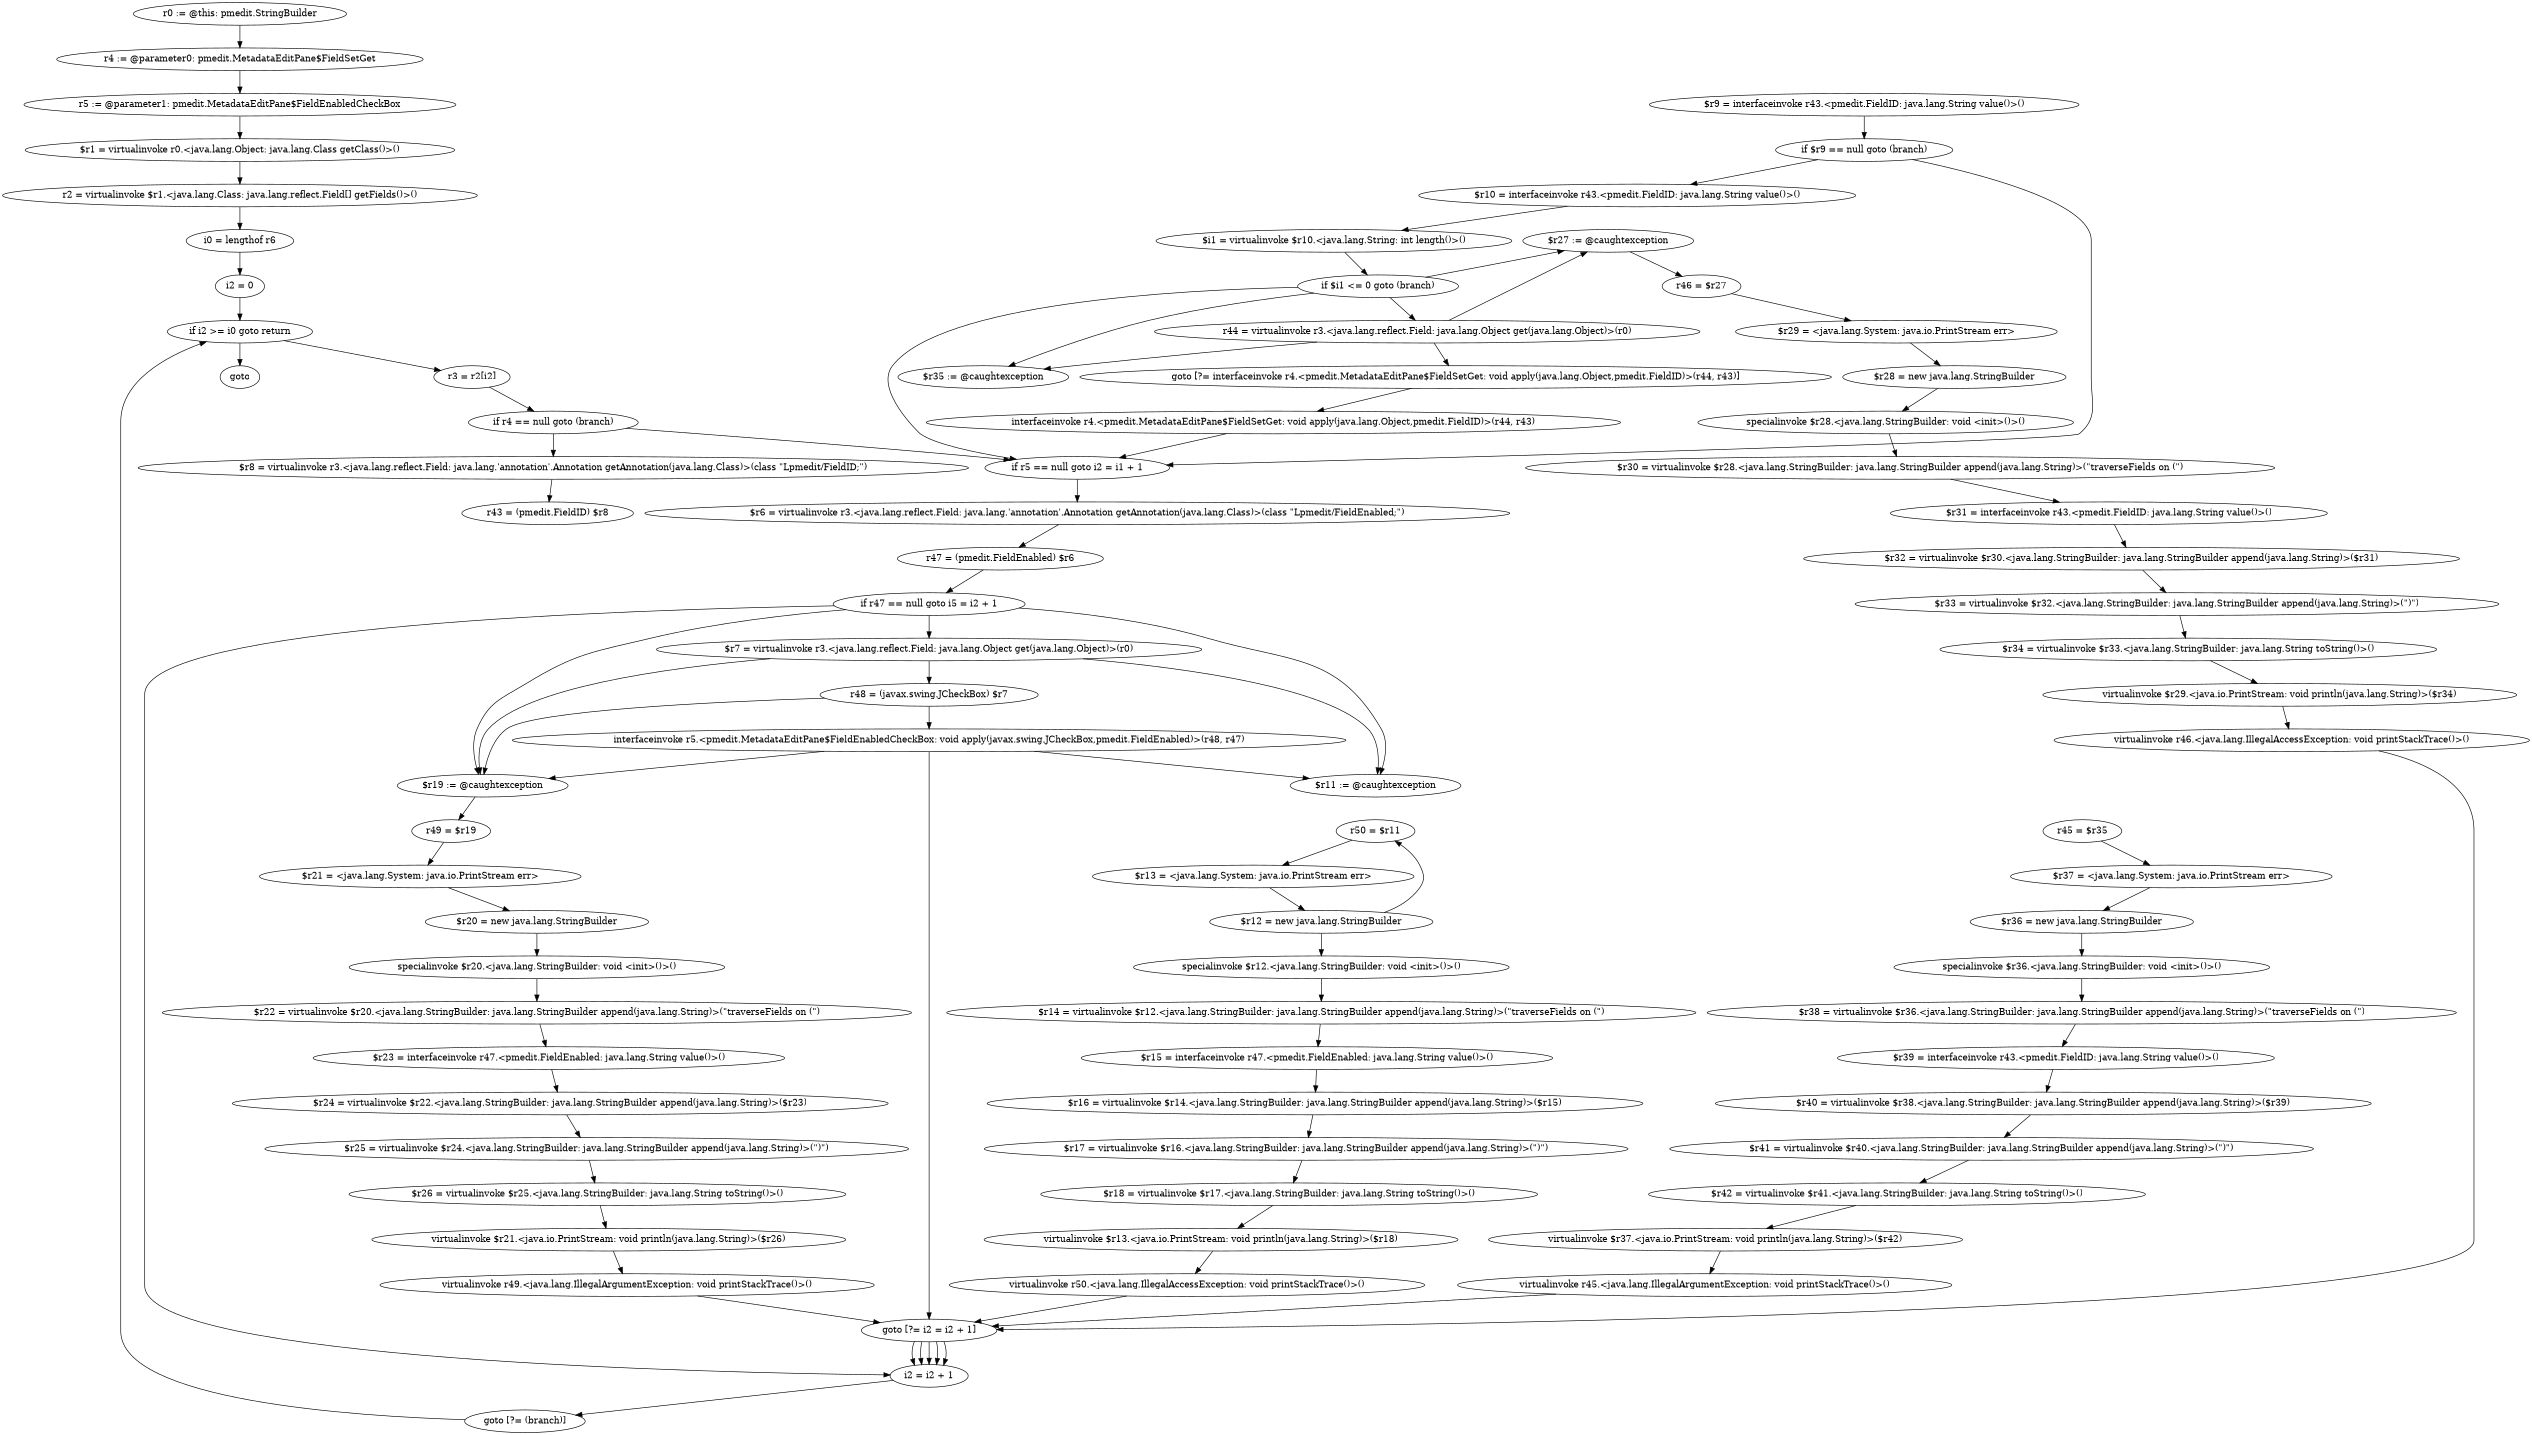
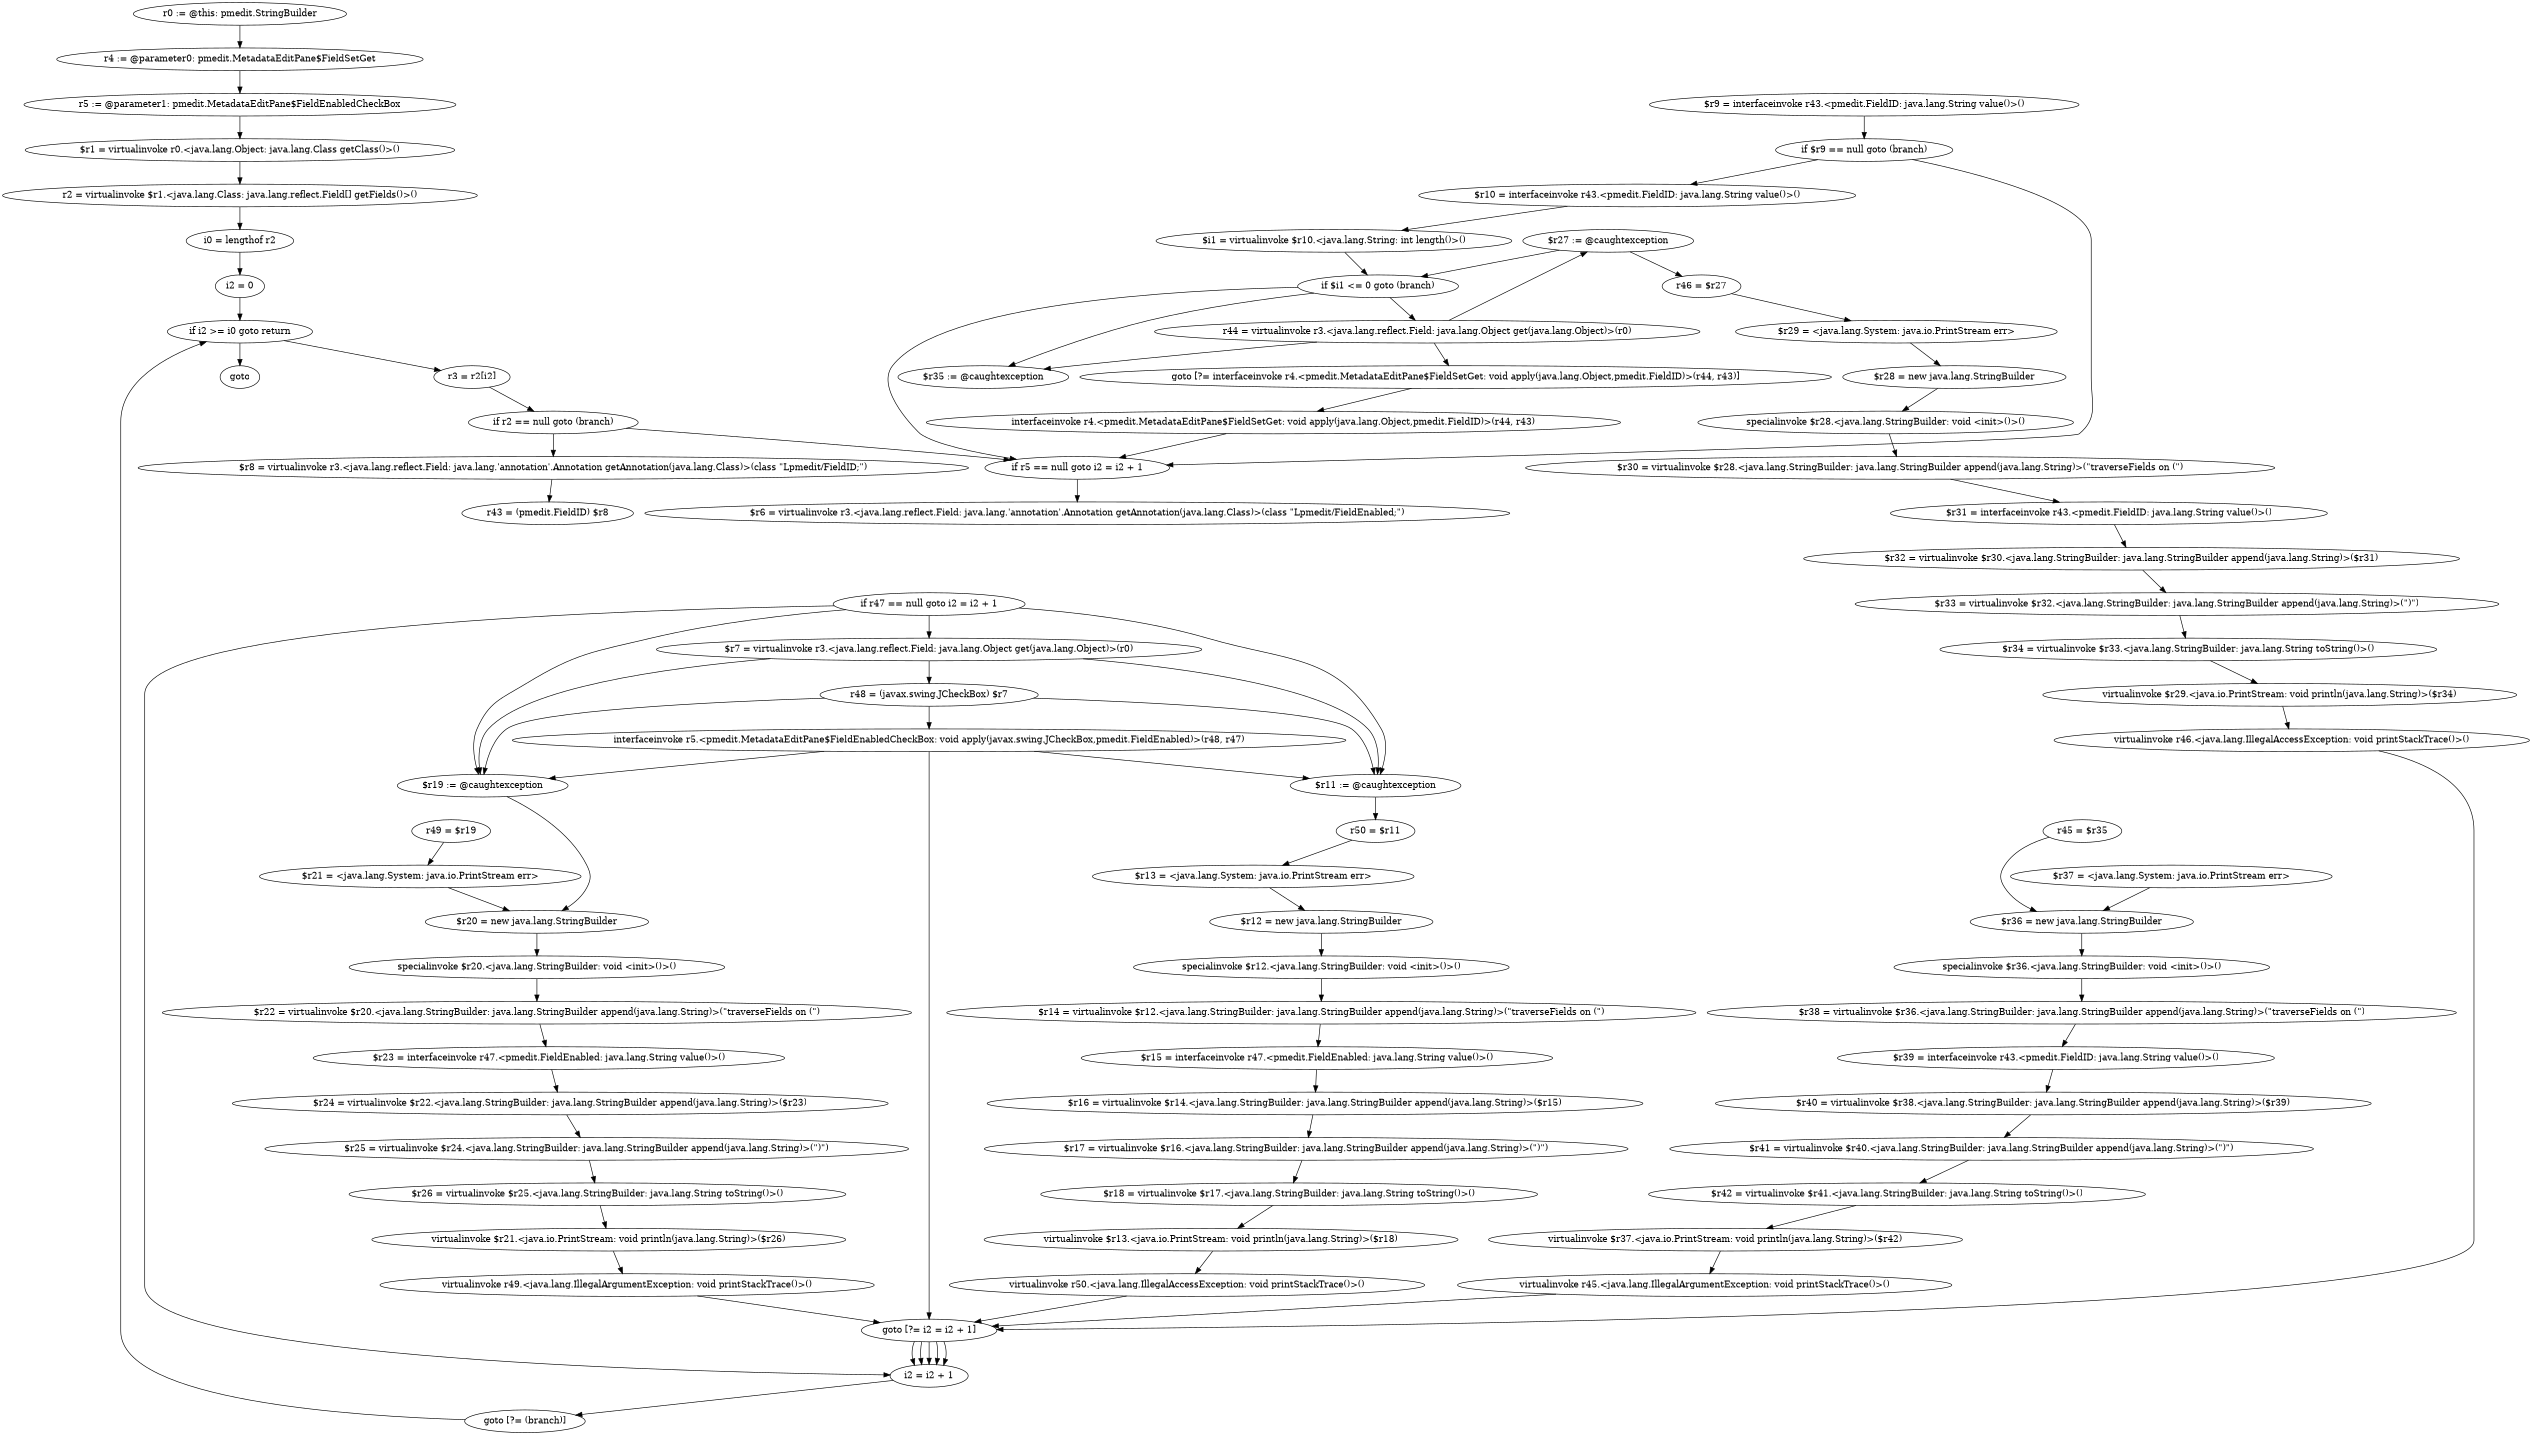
node "i0 = lengthof r6": label "i0 = lengthof r6" -> "i0 = lengthof r2"
edge "if $i1 <= 0 goto (branch)" -> "$r27 := @caughtexception": reversed
node "if r4 == null goto (branch)": label "if r4 == null goto (branch)" -> "if r2 == null goto (branch)"
node "if r5 == null goto i2 = i1 + 1": label "if r5 == null goto i2 = i1 + 1" -> "if r5 == null goto i2 = i2 + 1"
node "r47 = (pmedit.FieldEnabled) $r6": removed
node "if r47 == null goto i5 = i2 + 1": label "if r47 == null goto i5 = i2 + 1" -> "if r47 == null goto i2 = i2 + 1"
edge "r48 = (javax.swing.JCheckBox) $r7" -> "$r11 := @caughtexception": added
edge "$r19 := @caughtexception" -> "r49 = $r19": now "$r19 := @caughtexception" -> "$r20 = new java.lang.StringBuilder"
edge "r45 = $r35" -> "$r37 = <java.lang.System: java.io.PrintStream err>": now "r45 = $r35" -> "$r36 = new java.lang.StringBuilder"
edge "$r12 = new java.lang.StringBuilder" -> "r50 = $r11": now "$r11 := @caughtexception" -> "r50 = $r11"
